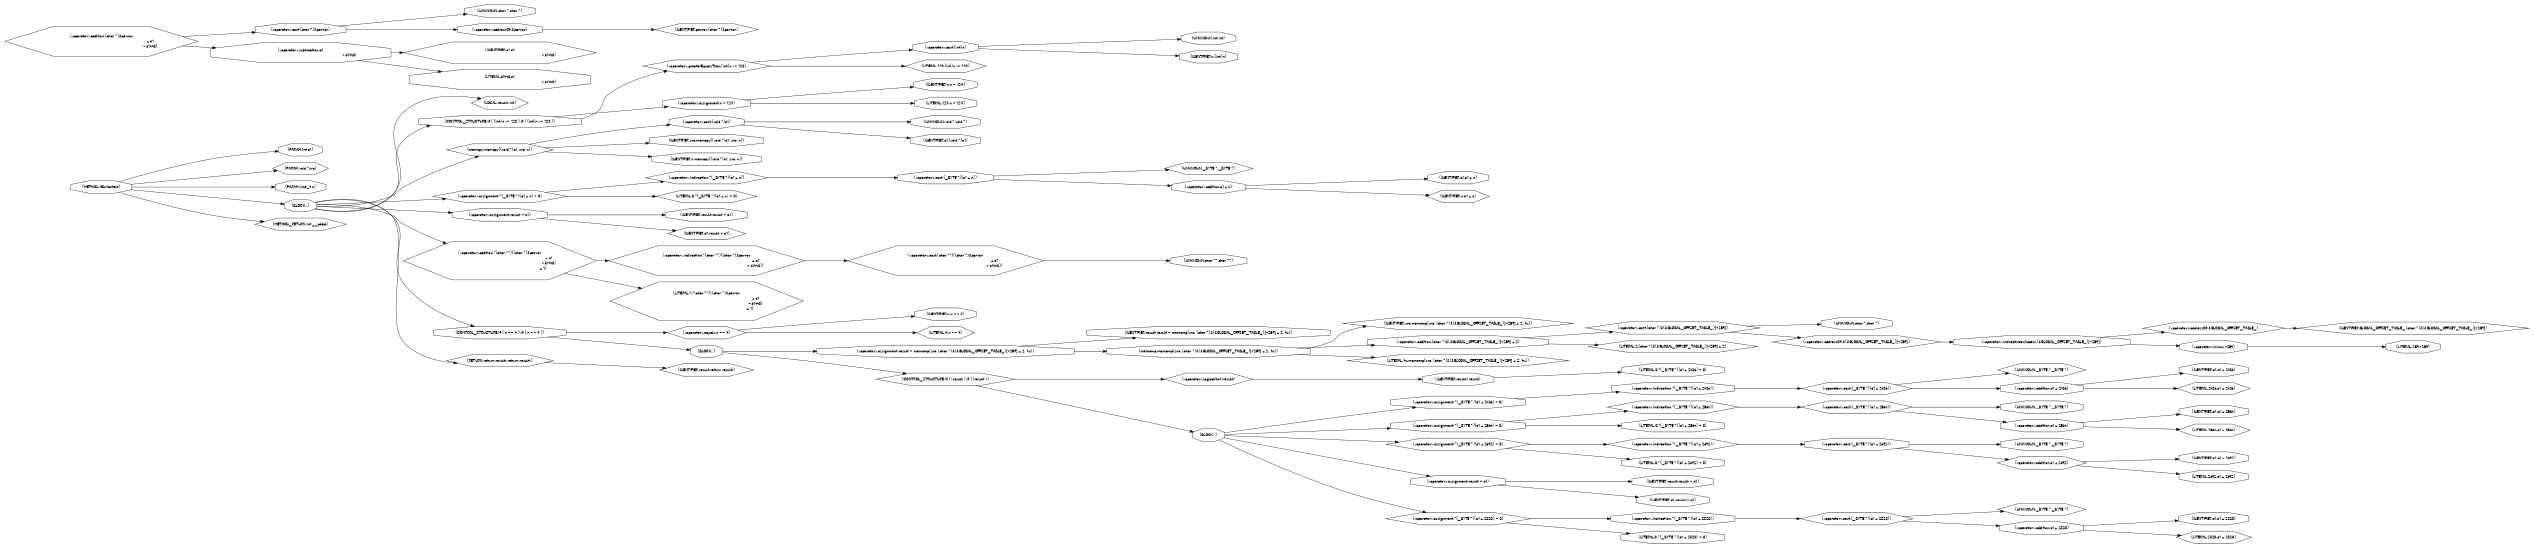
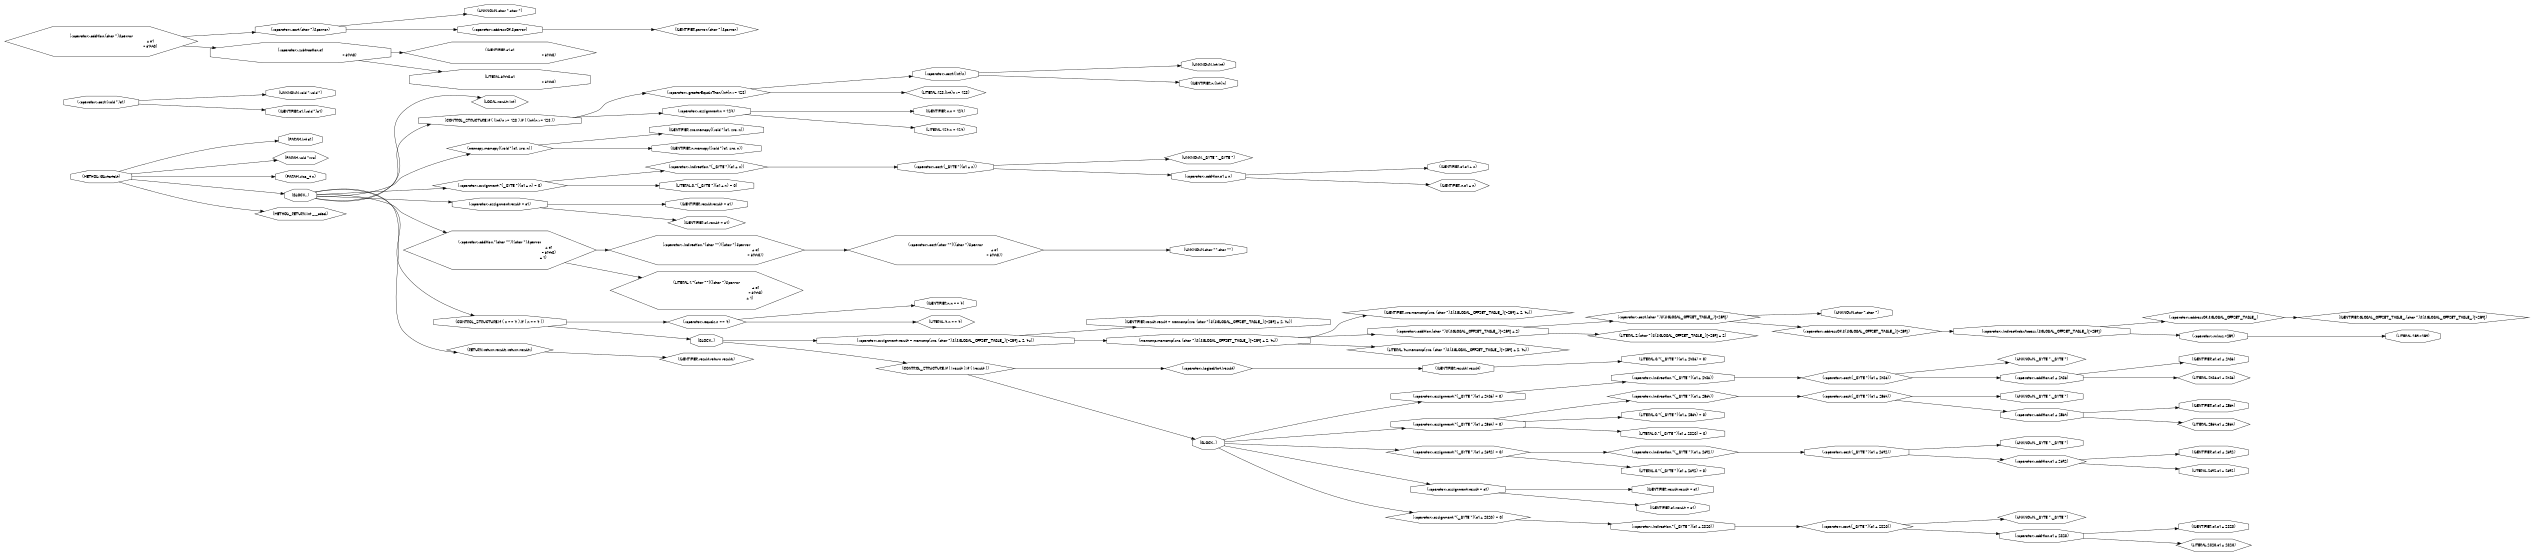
edge "(memcpy,memcpy((void *)a1, src, n))" -> "(<operator>.cast,(void *)a1)": removed
node "(LITERAL,0,*(_BYTE *)(a1 + n) = 0)": shape hexagon -> octagon
edge "(<operator>.assignment,*(_BYTE *)(a1 + 2820) = 0)" -> "(LITERAL,0,*(_BYTE *)(a1 + 2820) = 0)": now "(<operator>.assignment,*(_BYTE *)(a1 + 2564) = 0)" -> "(LITERAL,0,*(_BYTE *)(a1 + 2820) = 0)"
